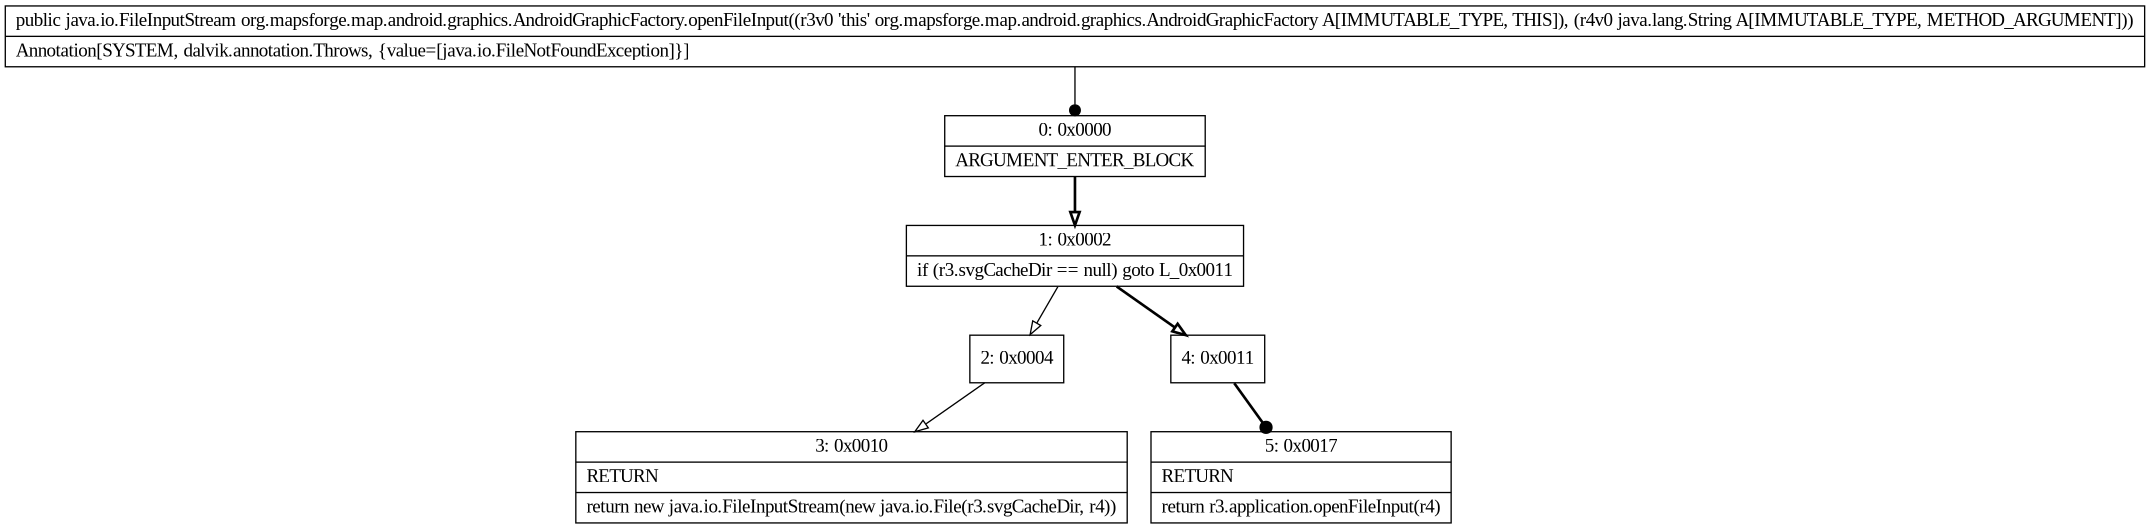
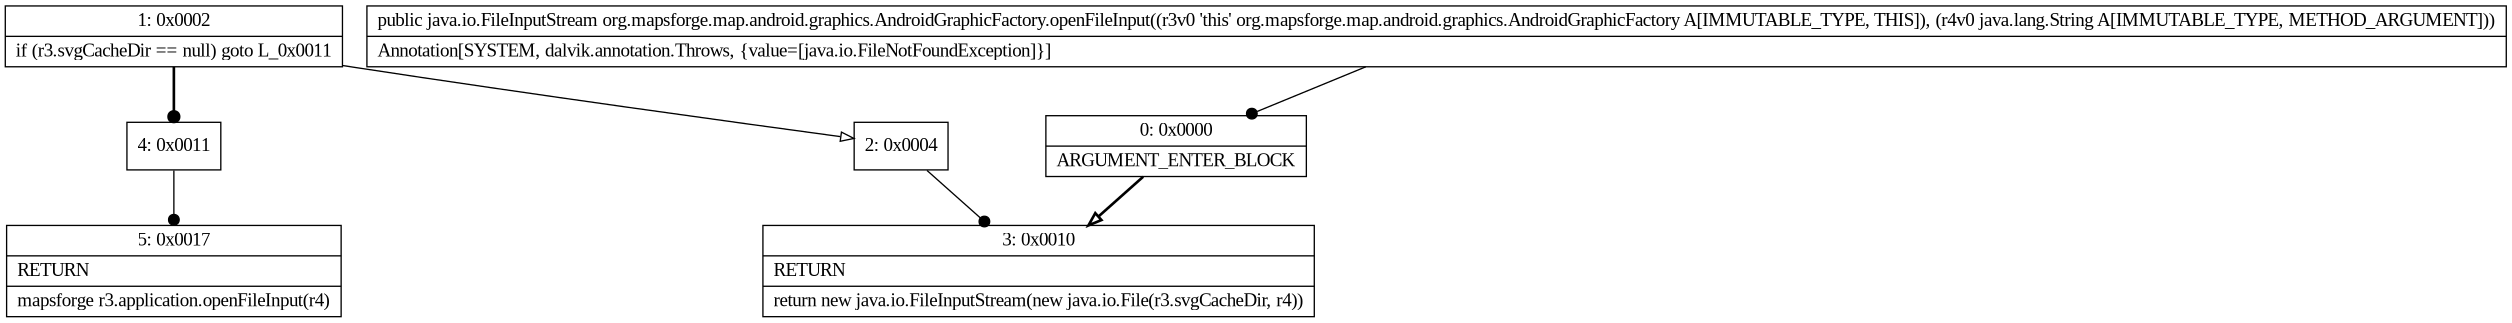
edge "0: 0x0000" -> "1: 0x0002": now "0: 0x0000" -> "3: 0x0010"
edge "1: 0x0002" -> "4: 0x0011": arrowhead onormal -> dot
edge "2: 0x0004" -> "3: 0x0010": arrowhead onormal -> dot
edge "4: 0x0011" -> "5: 0x0017": style bold -> solid
node "5: 0x0017": text "return r3.application.openFileInput(r4)" -> "mapsforge r3.application.openFileInput(r4)"
